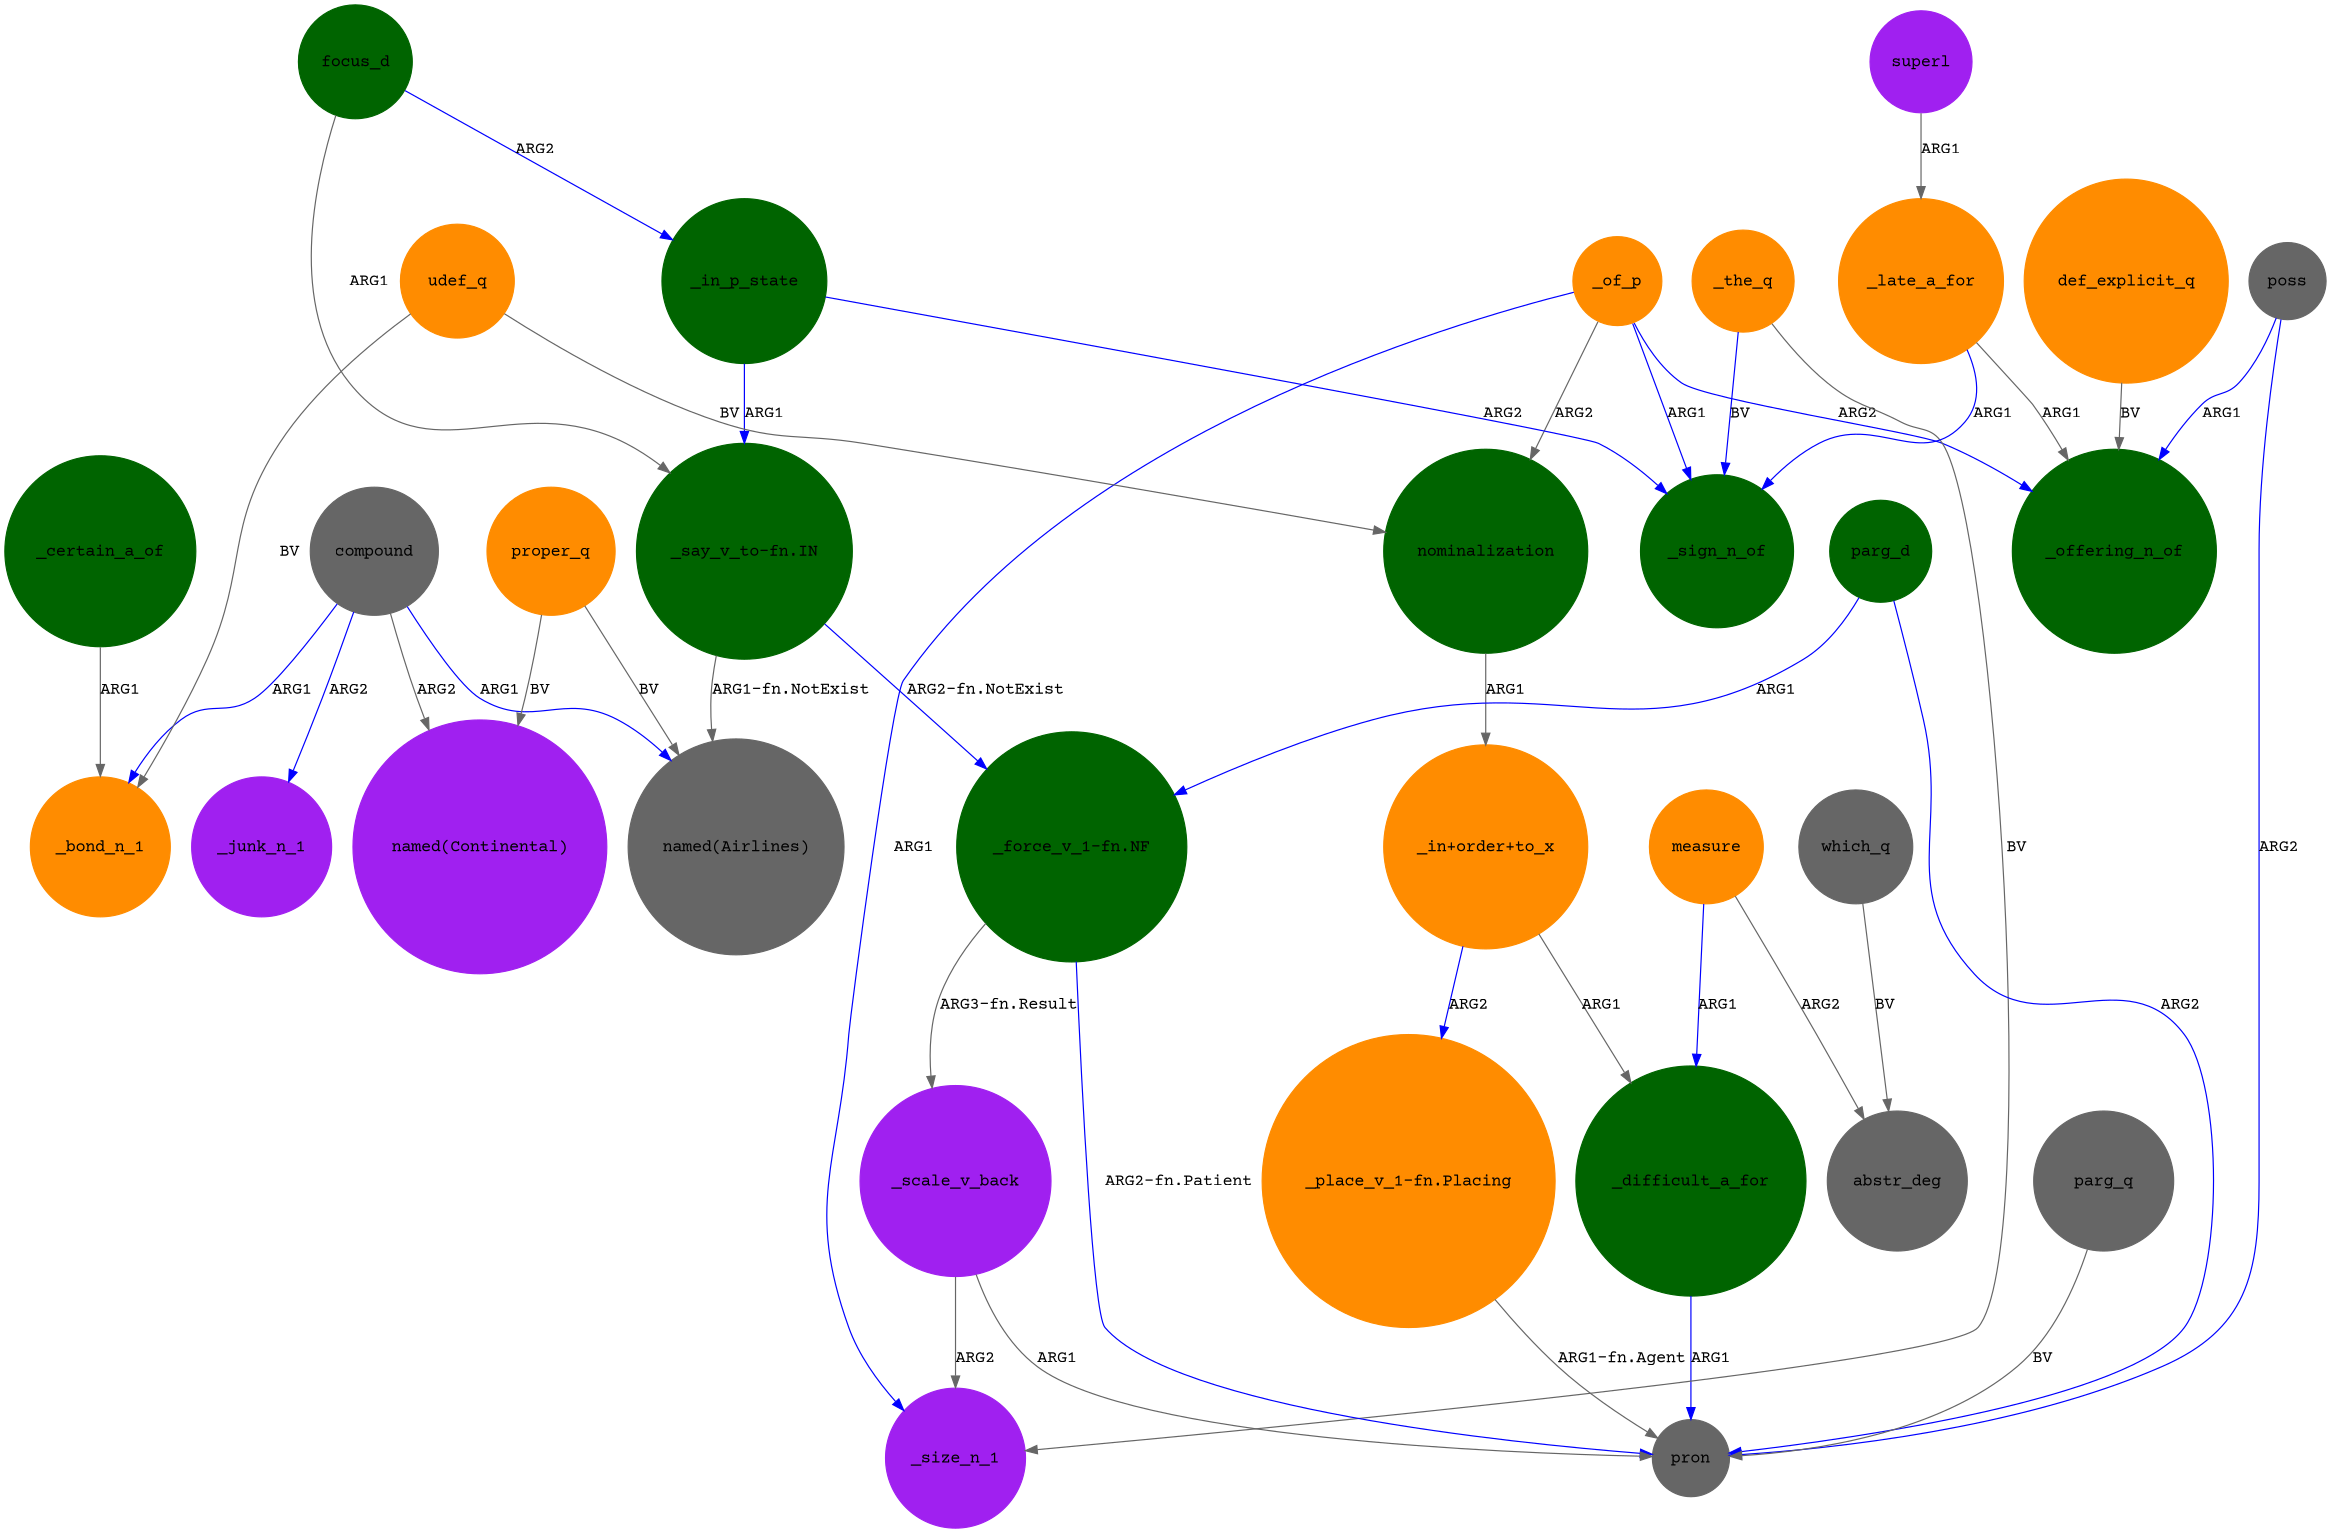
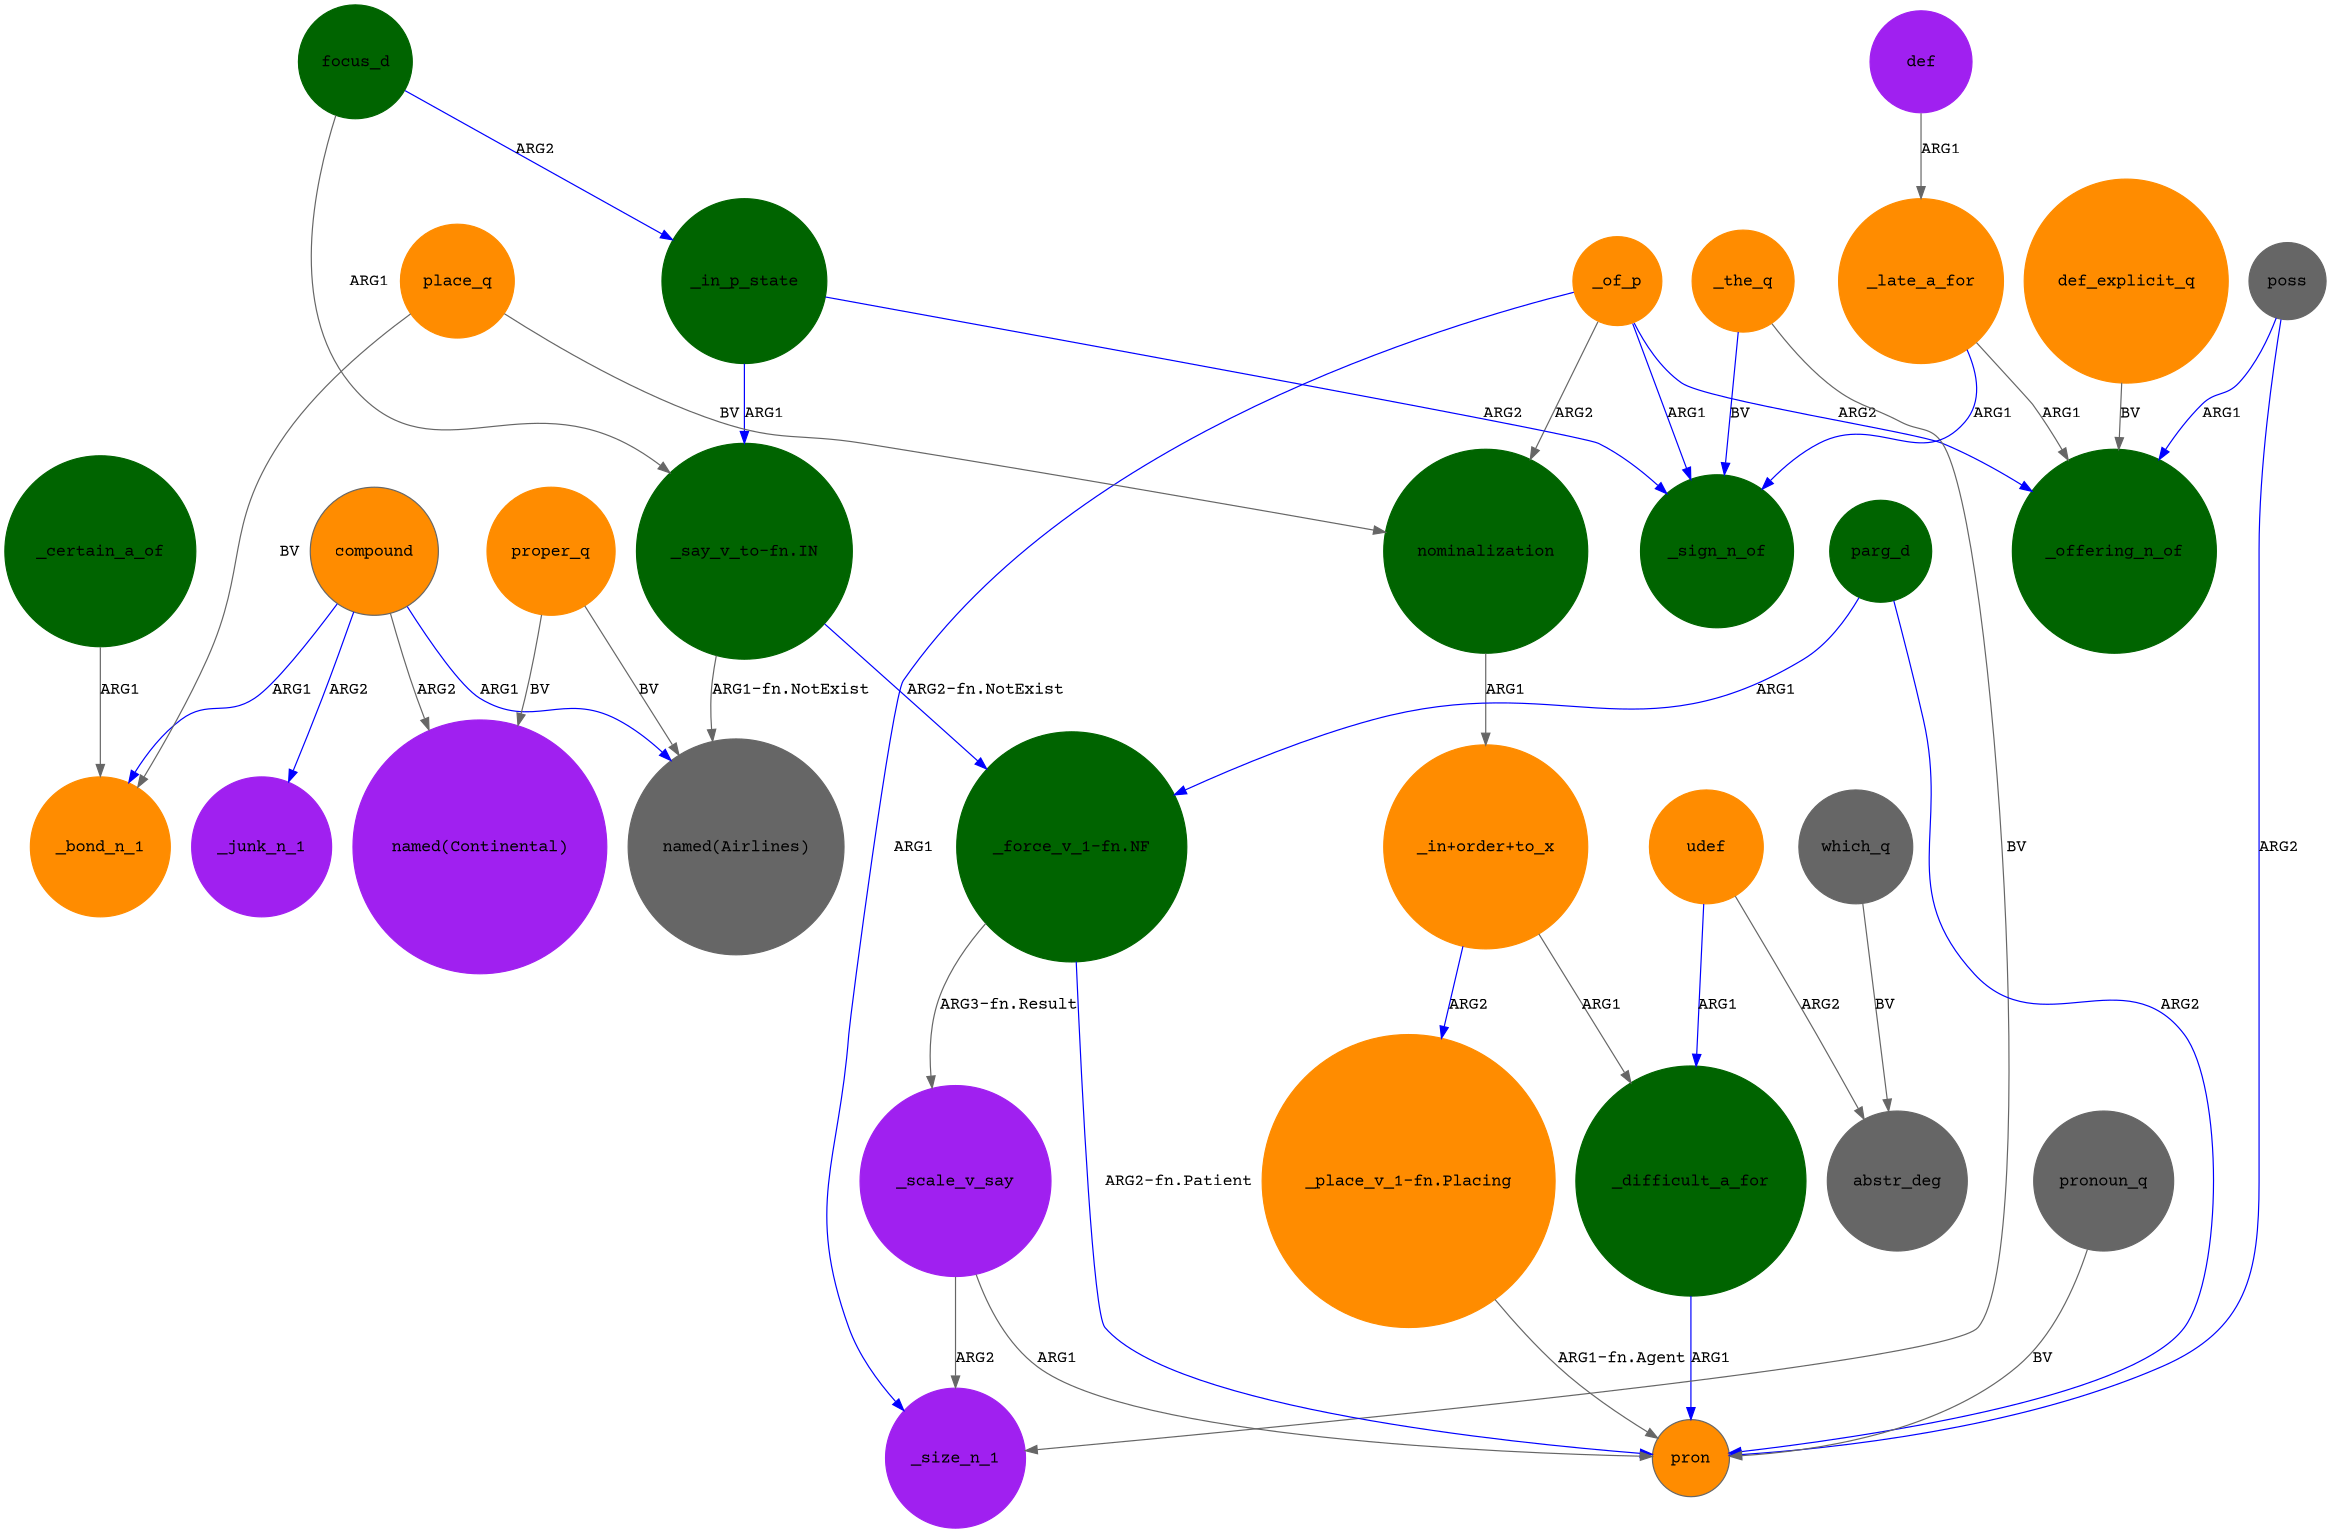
node "superl": label "superl" -> "def"
node "udef_q": label "udef_q" -> "place_q"
node "compound": fillcolor gray40 -> darkorange
node "measure": label "measure" -> "udef"
node "_scale_v_back": label "_scale_v_back" -> "_scale_v_say"
node "parg_q": label "parg_q" -> "pronoun_q"
node "pron": fillcolor gray40 -> darkorange
